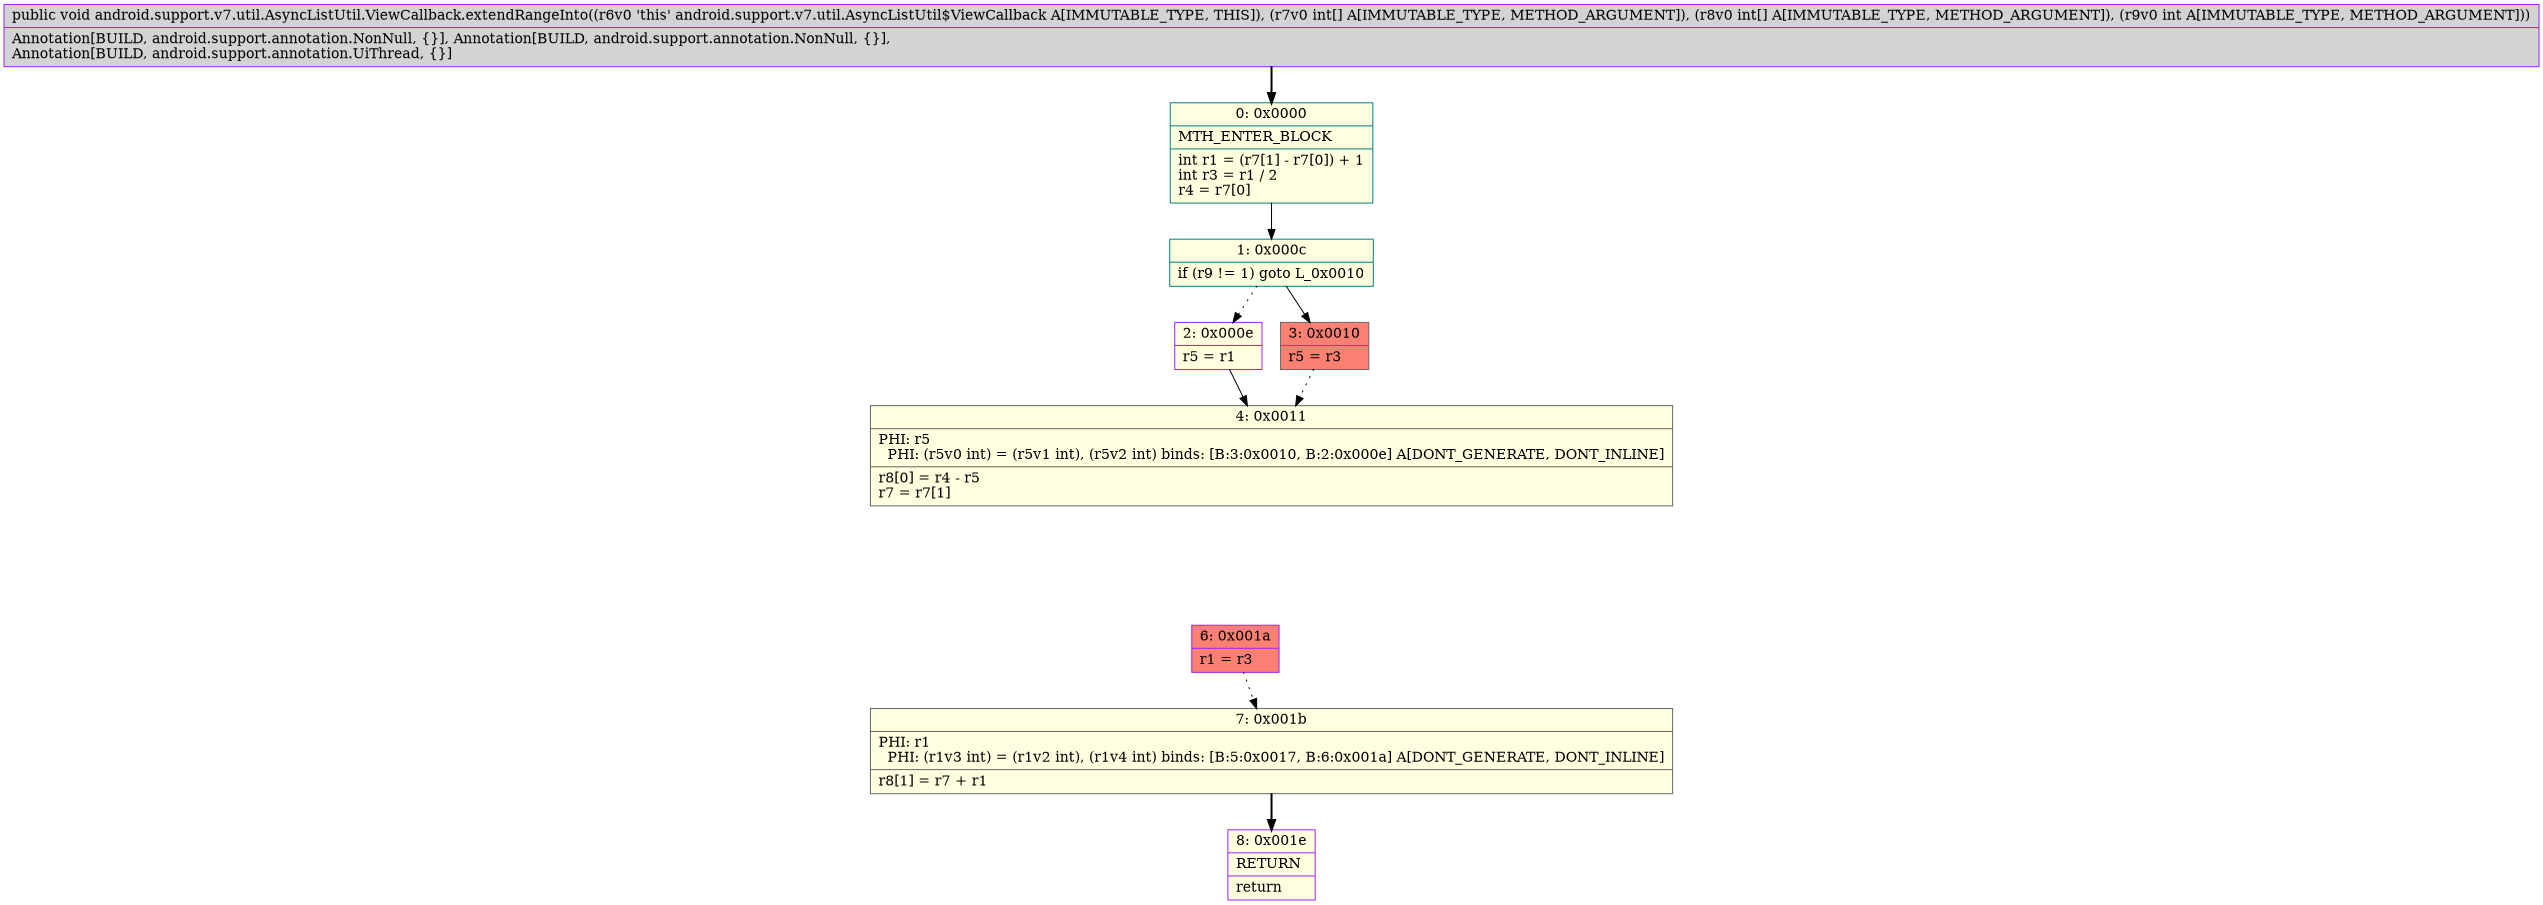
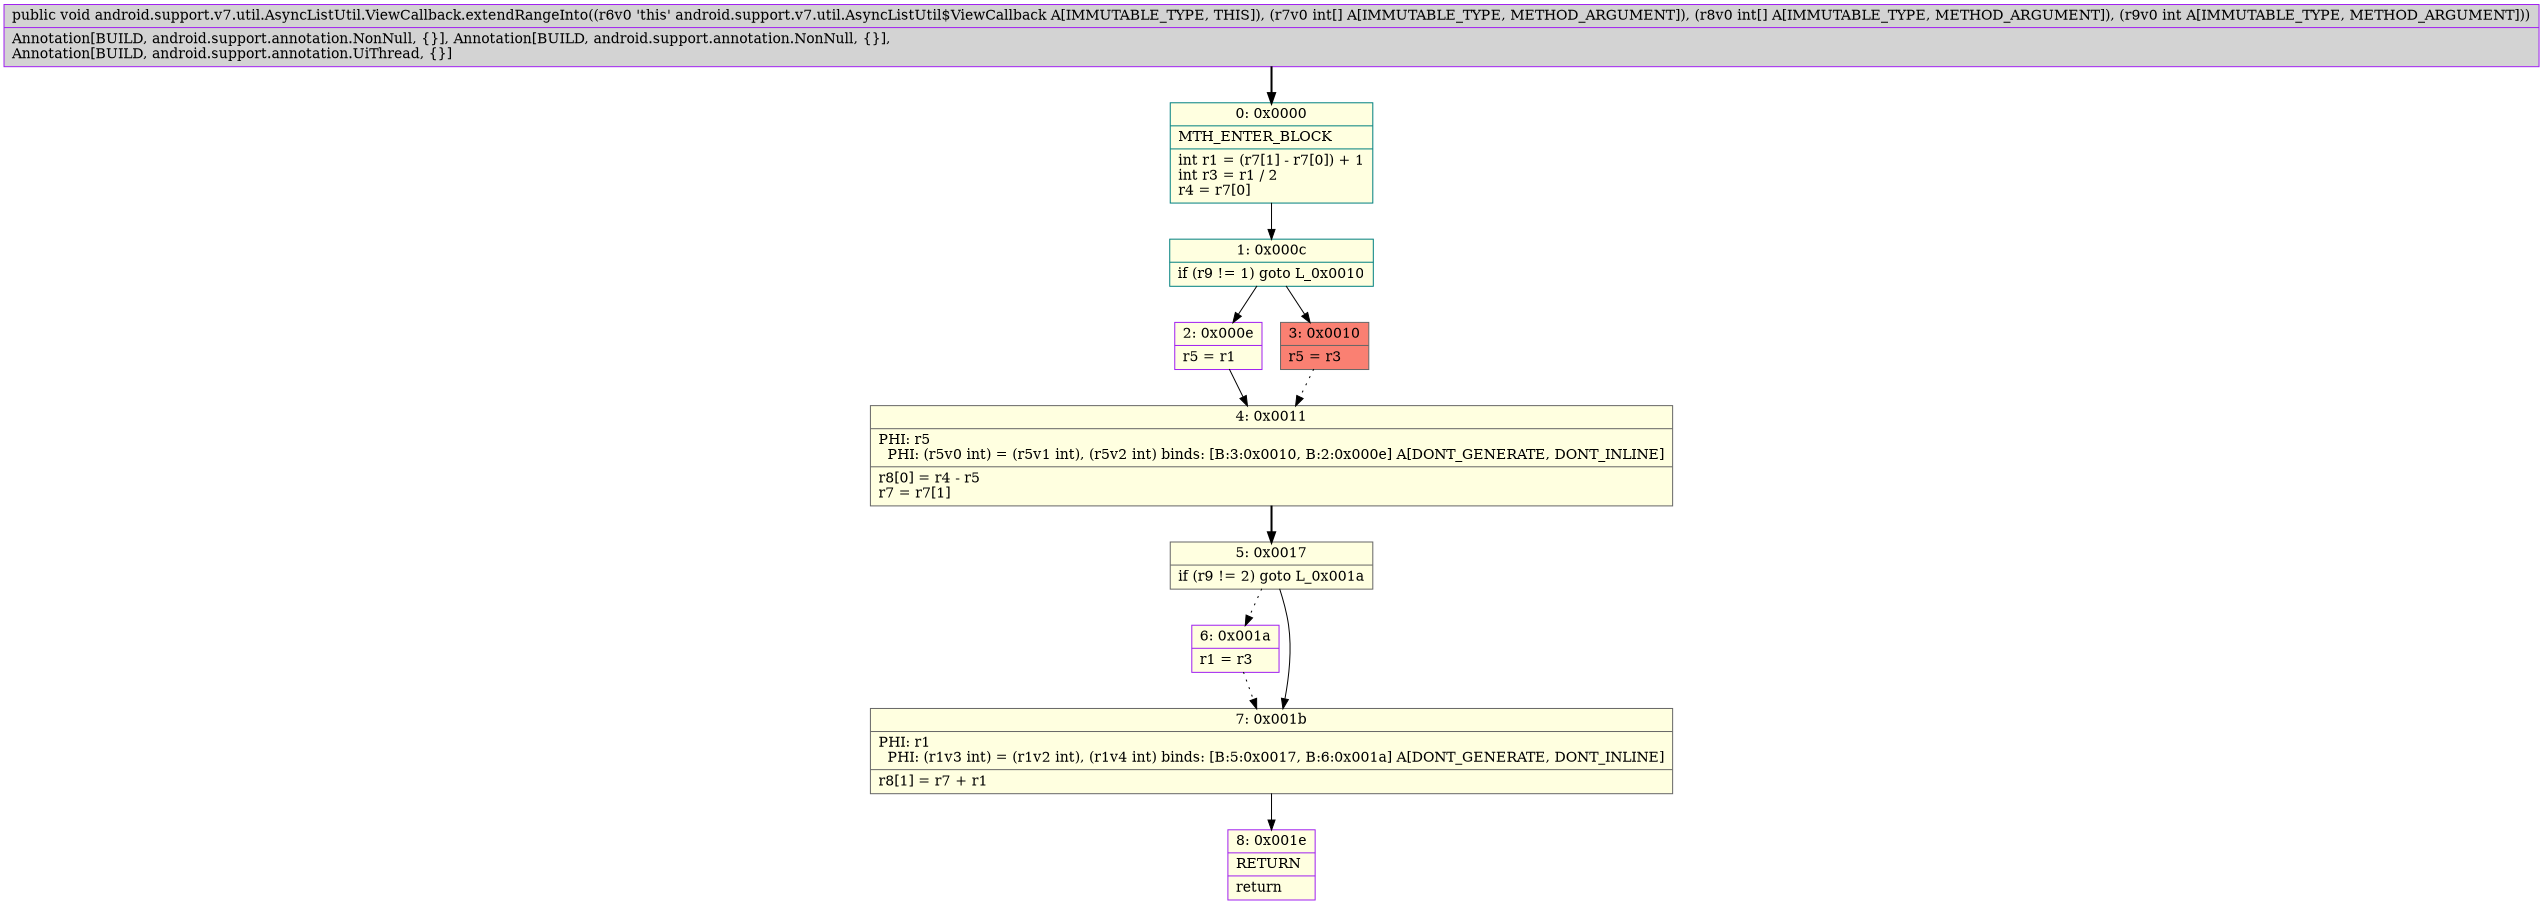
edge "1: 0x000c" -> "2: 0x000e": style dotted -> solid
node "5: 0x0017": added
node "6: 0x001a": fillcolor salmon -> lightyellow
edge "7: 0x001b" -> "8: 0x001e": style bold -> solid
